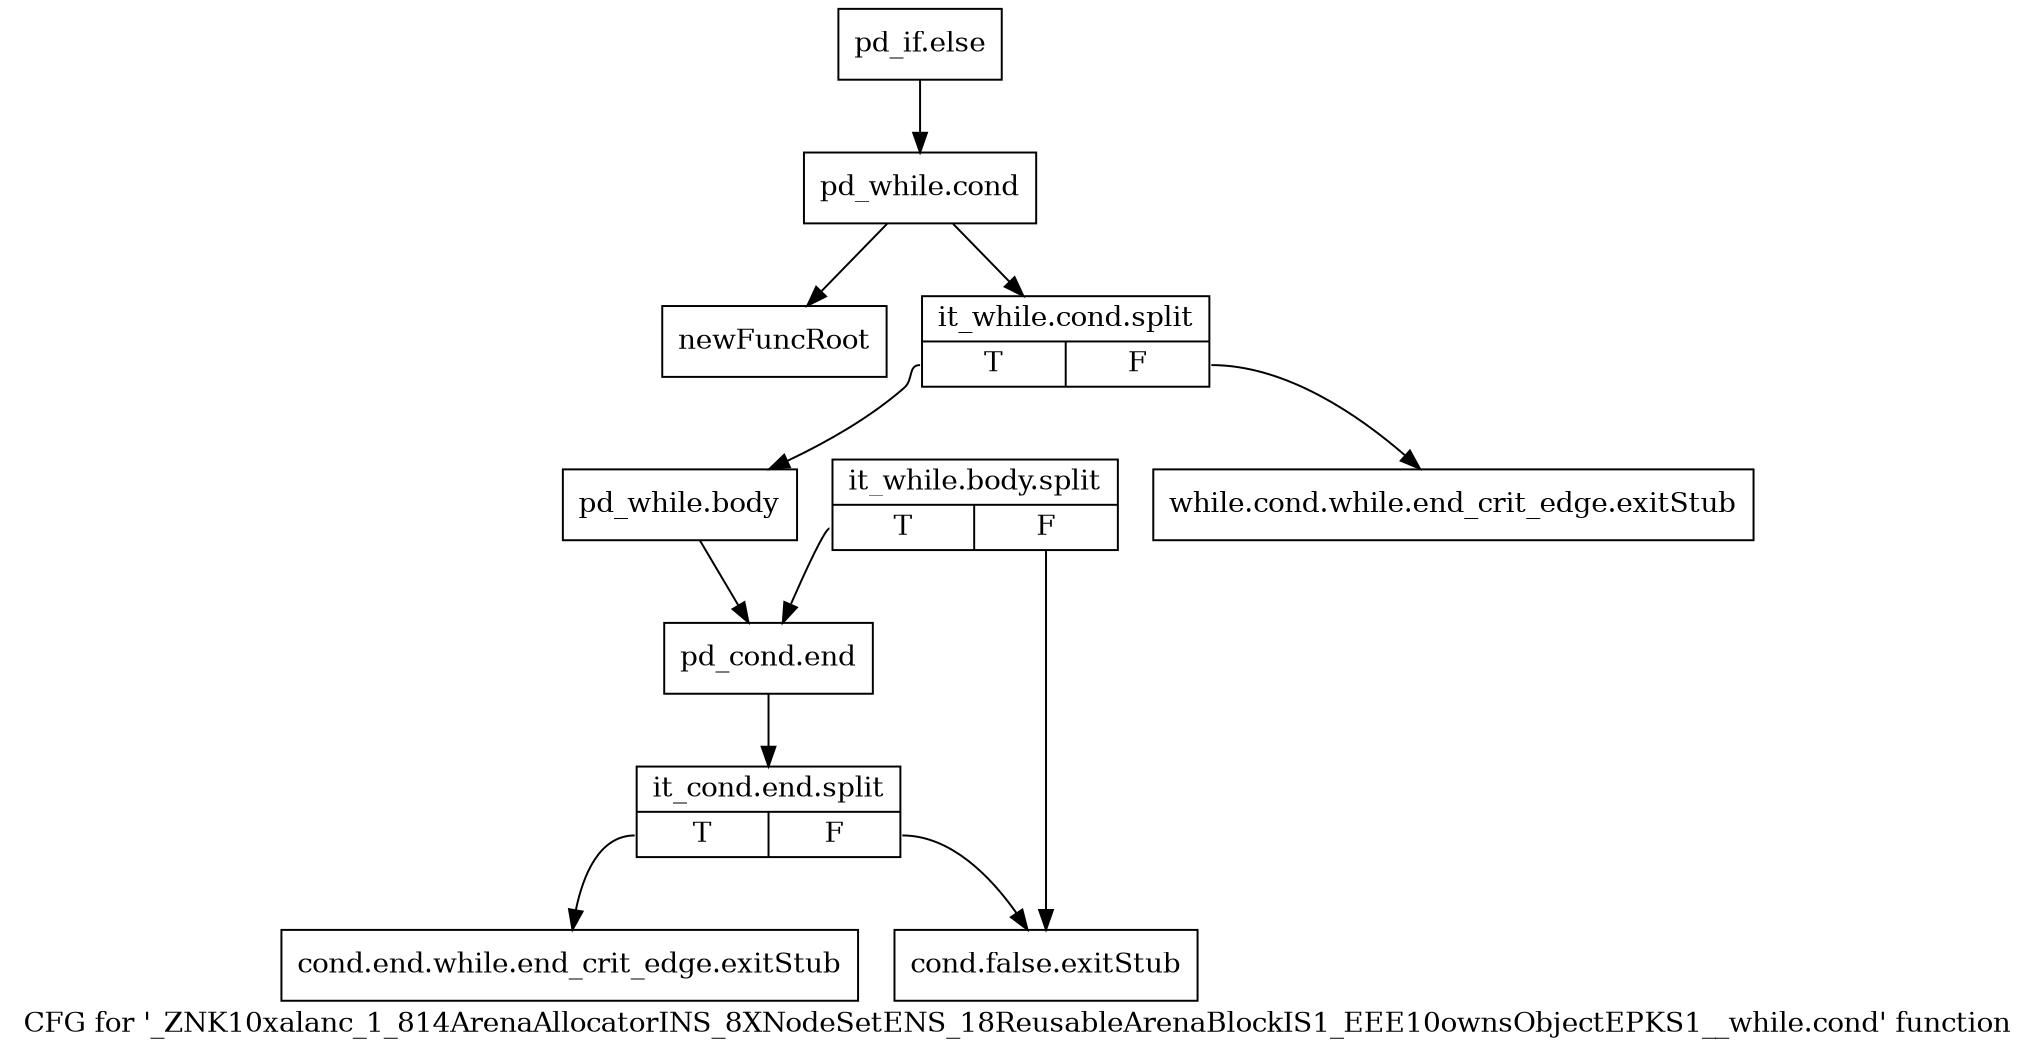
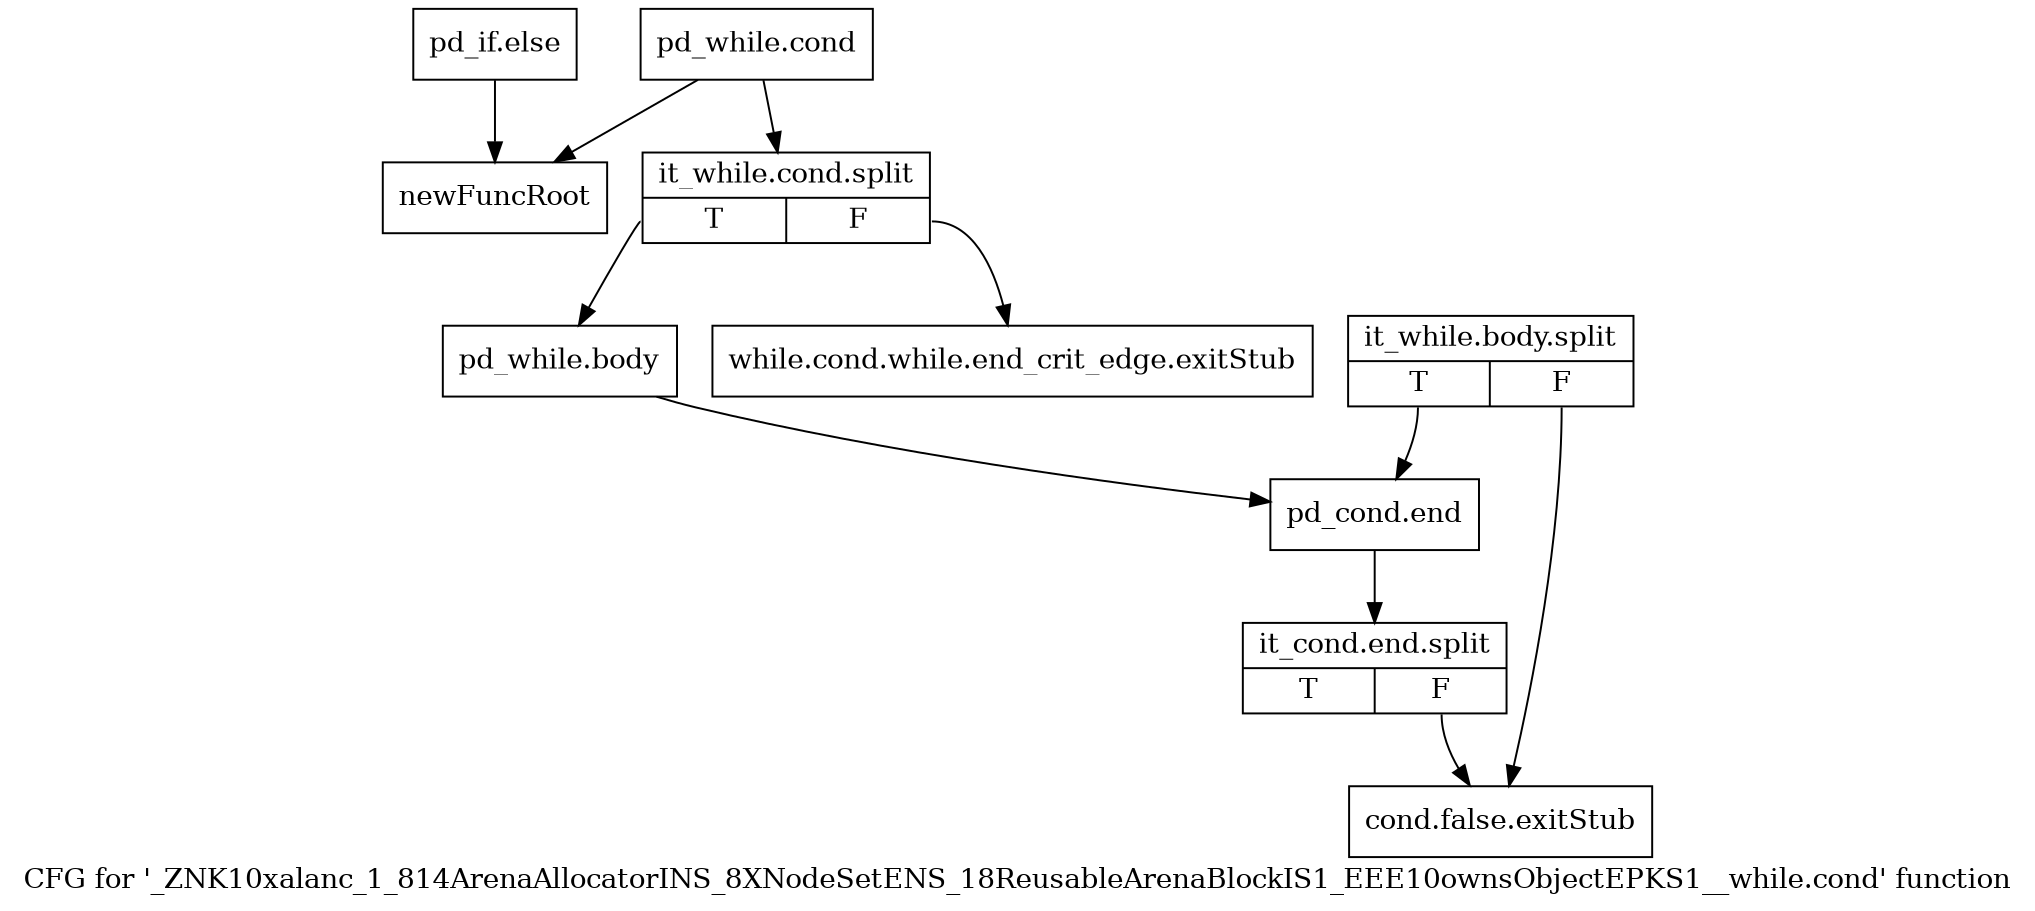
edge "pd_if.else" -> "pd_while.cond": now "pd_if.else" -> "newFuncRoot"
node "cond.end.while.end_crit_edge.exitStub": removed
